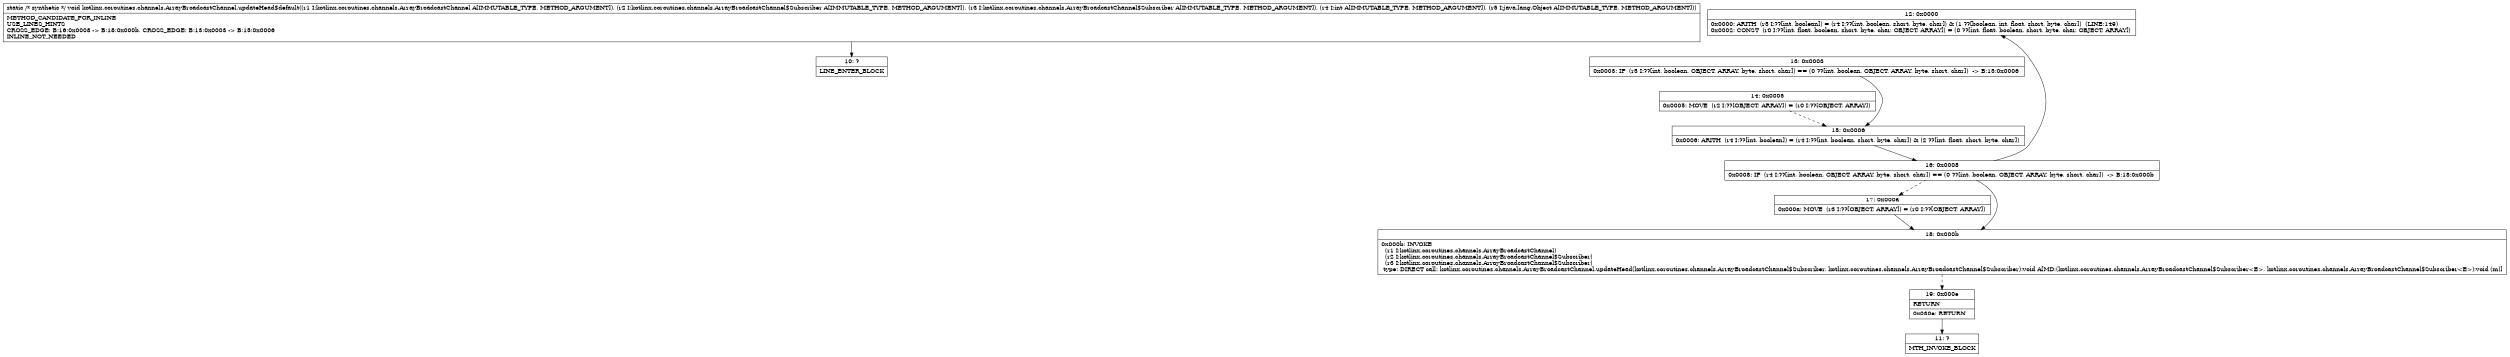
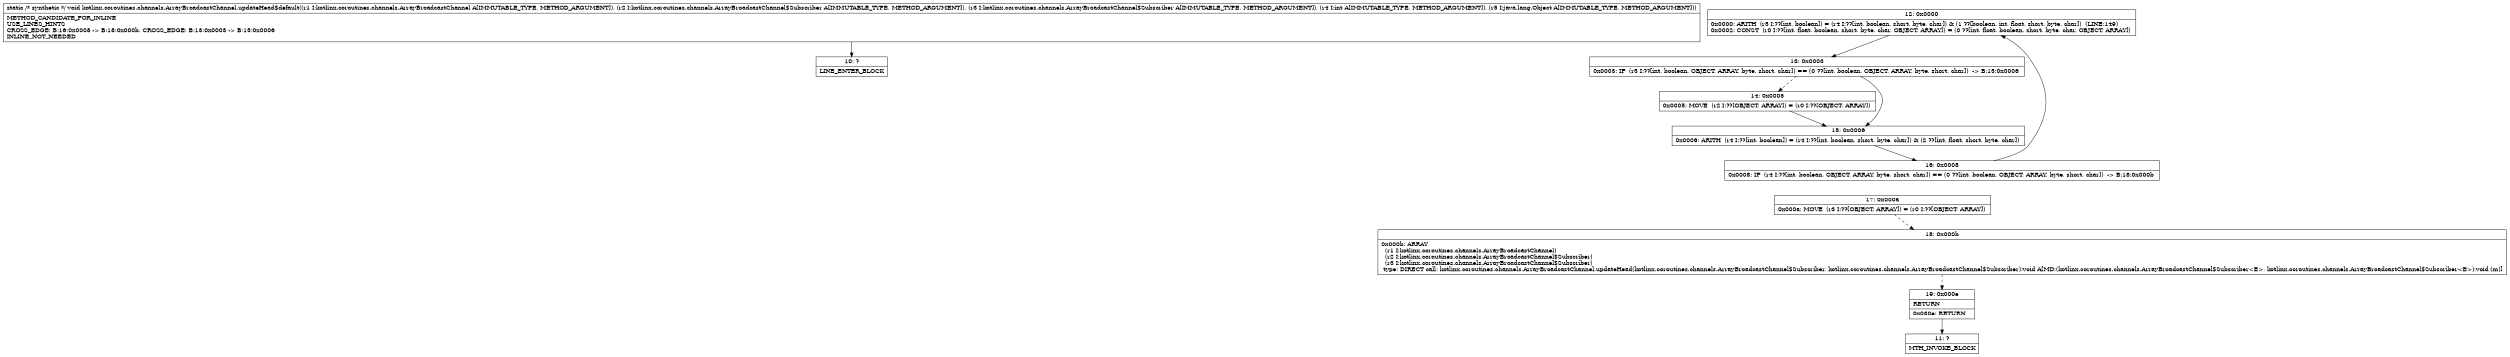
edge "12: 0x0000" -> "13: 0x0003": added
edge "13: 0x0003" -> "14: 0x0005": added
edge "14: 0x0005" -> "15: 0x0006": style dashed -> solid
edge "16: 0x0008" -> "17: 0x000a": removed
edge "16: 0x0008" -> "18: 0x000b": removed
edge "17: 0x000a" -> "18: 0x000b": style solid -> dashed
node "18: 0x000b": text "0x000b: INVOKE" -> "0x000b: ARRAY"
